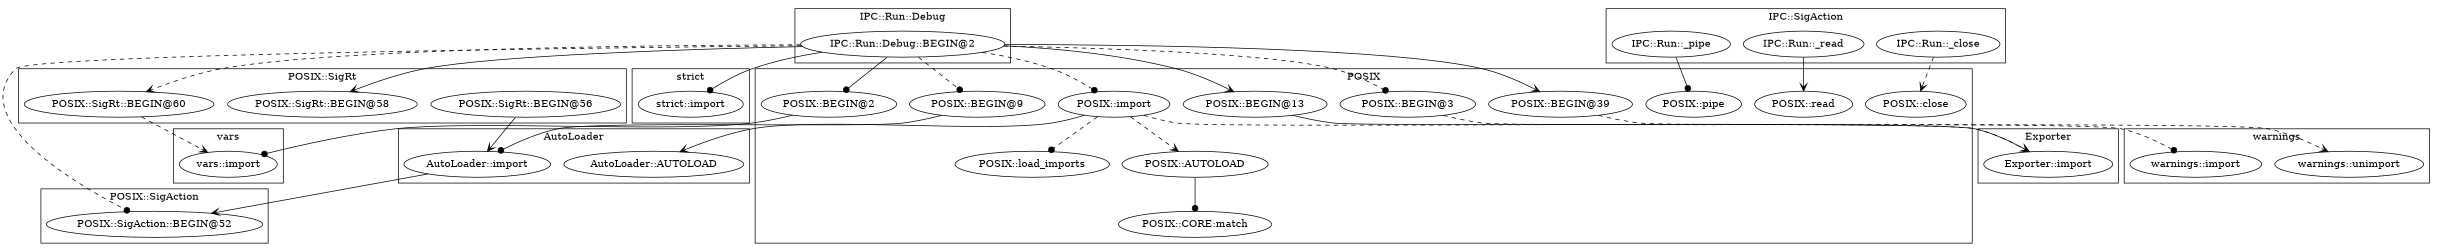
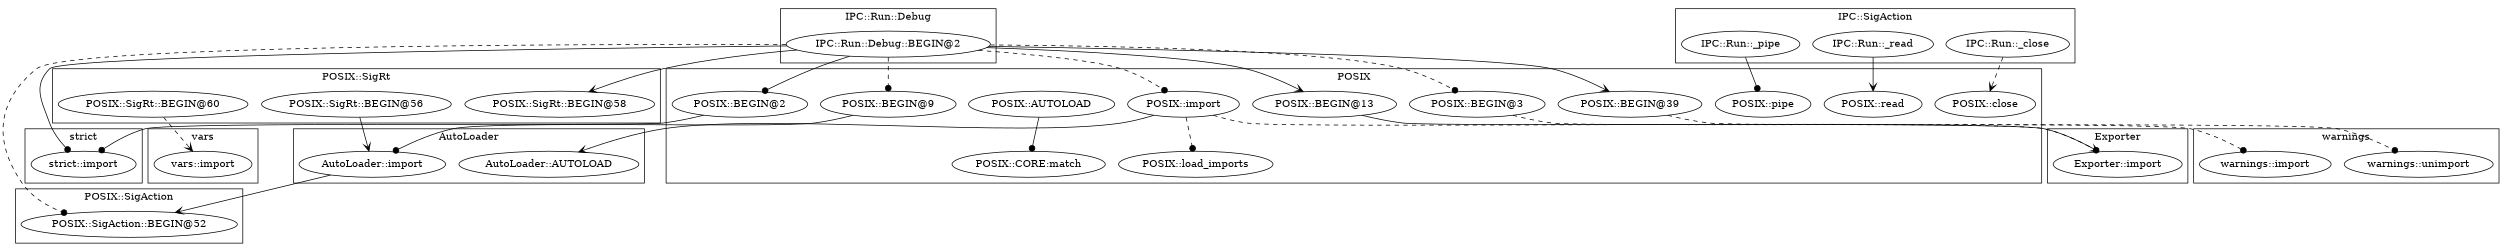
edge "IPC::Run::Debug::BEGIN@2" -> "POSIX::SigRt::BEGIN@60": removed
edge "POSIX::import" -> "Exporter::import": arrowhead vee -> dot
edge "POSIX::BEGIN@39" -> "warnings::unimport": arrowhead vee -> dot
edge "POSIX::BEGIN@2" -> "vars::import": now "POSIX::BEGIN@2" -> "strict::import"
edge "POSIX::import" -> "POSIX::AUTOLOAD": removed
